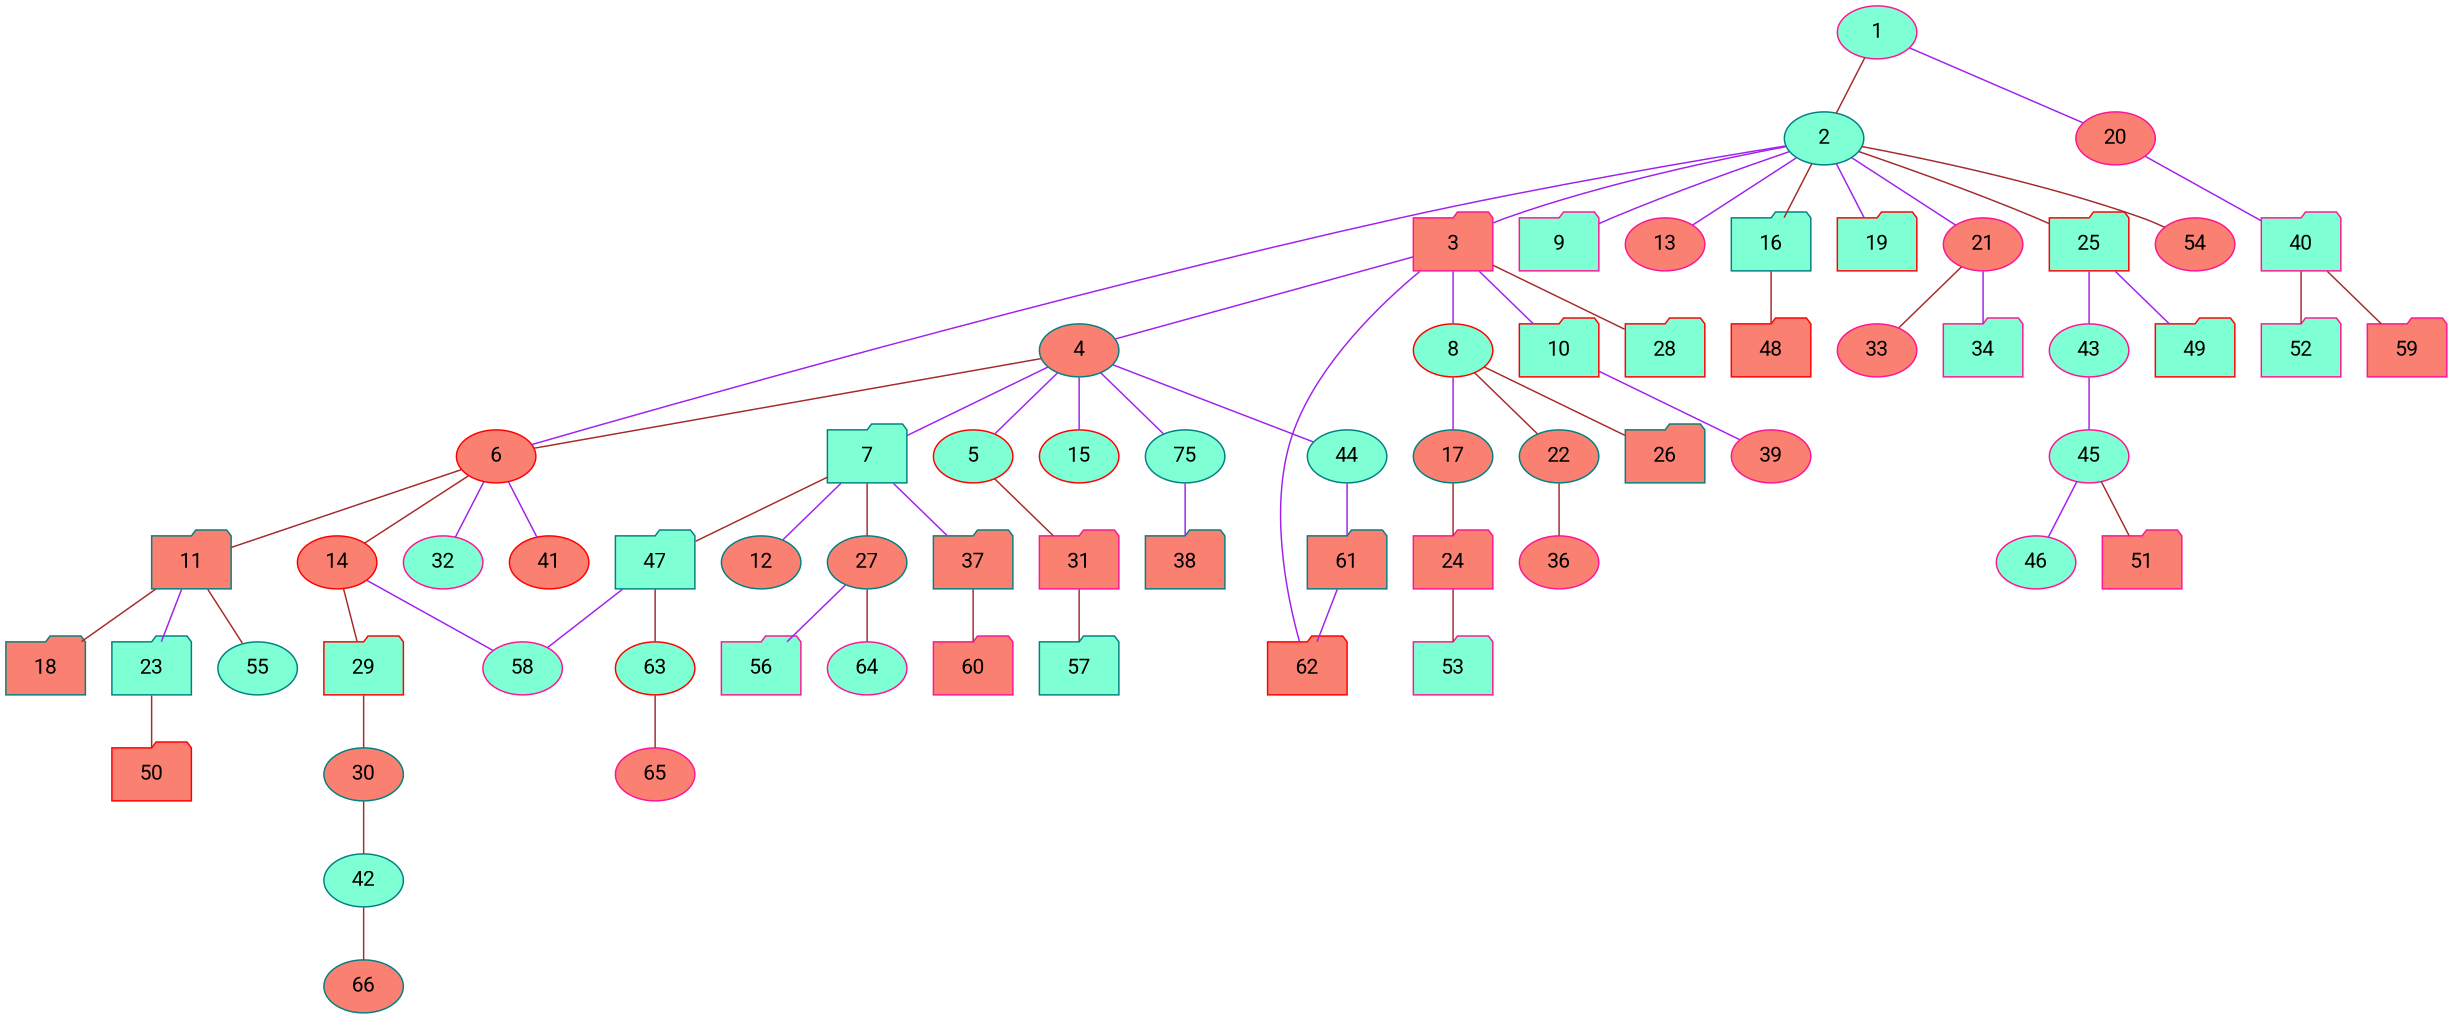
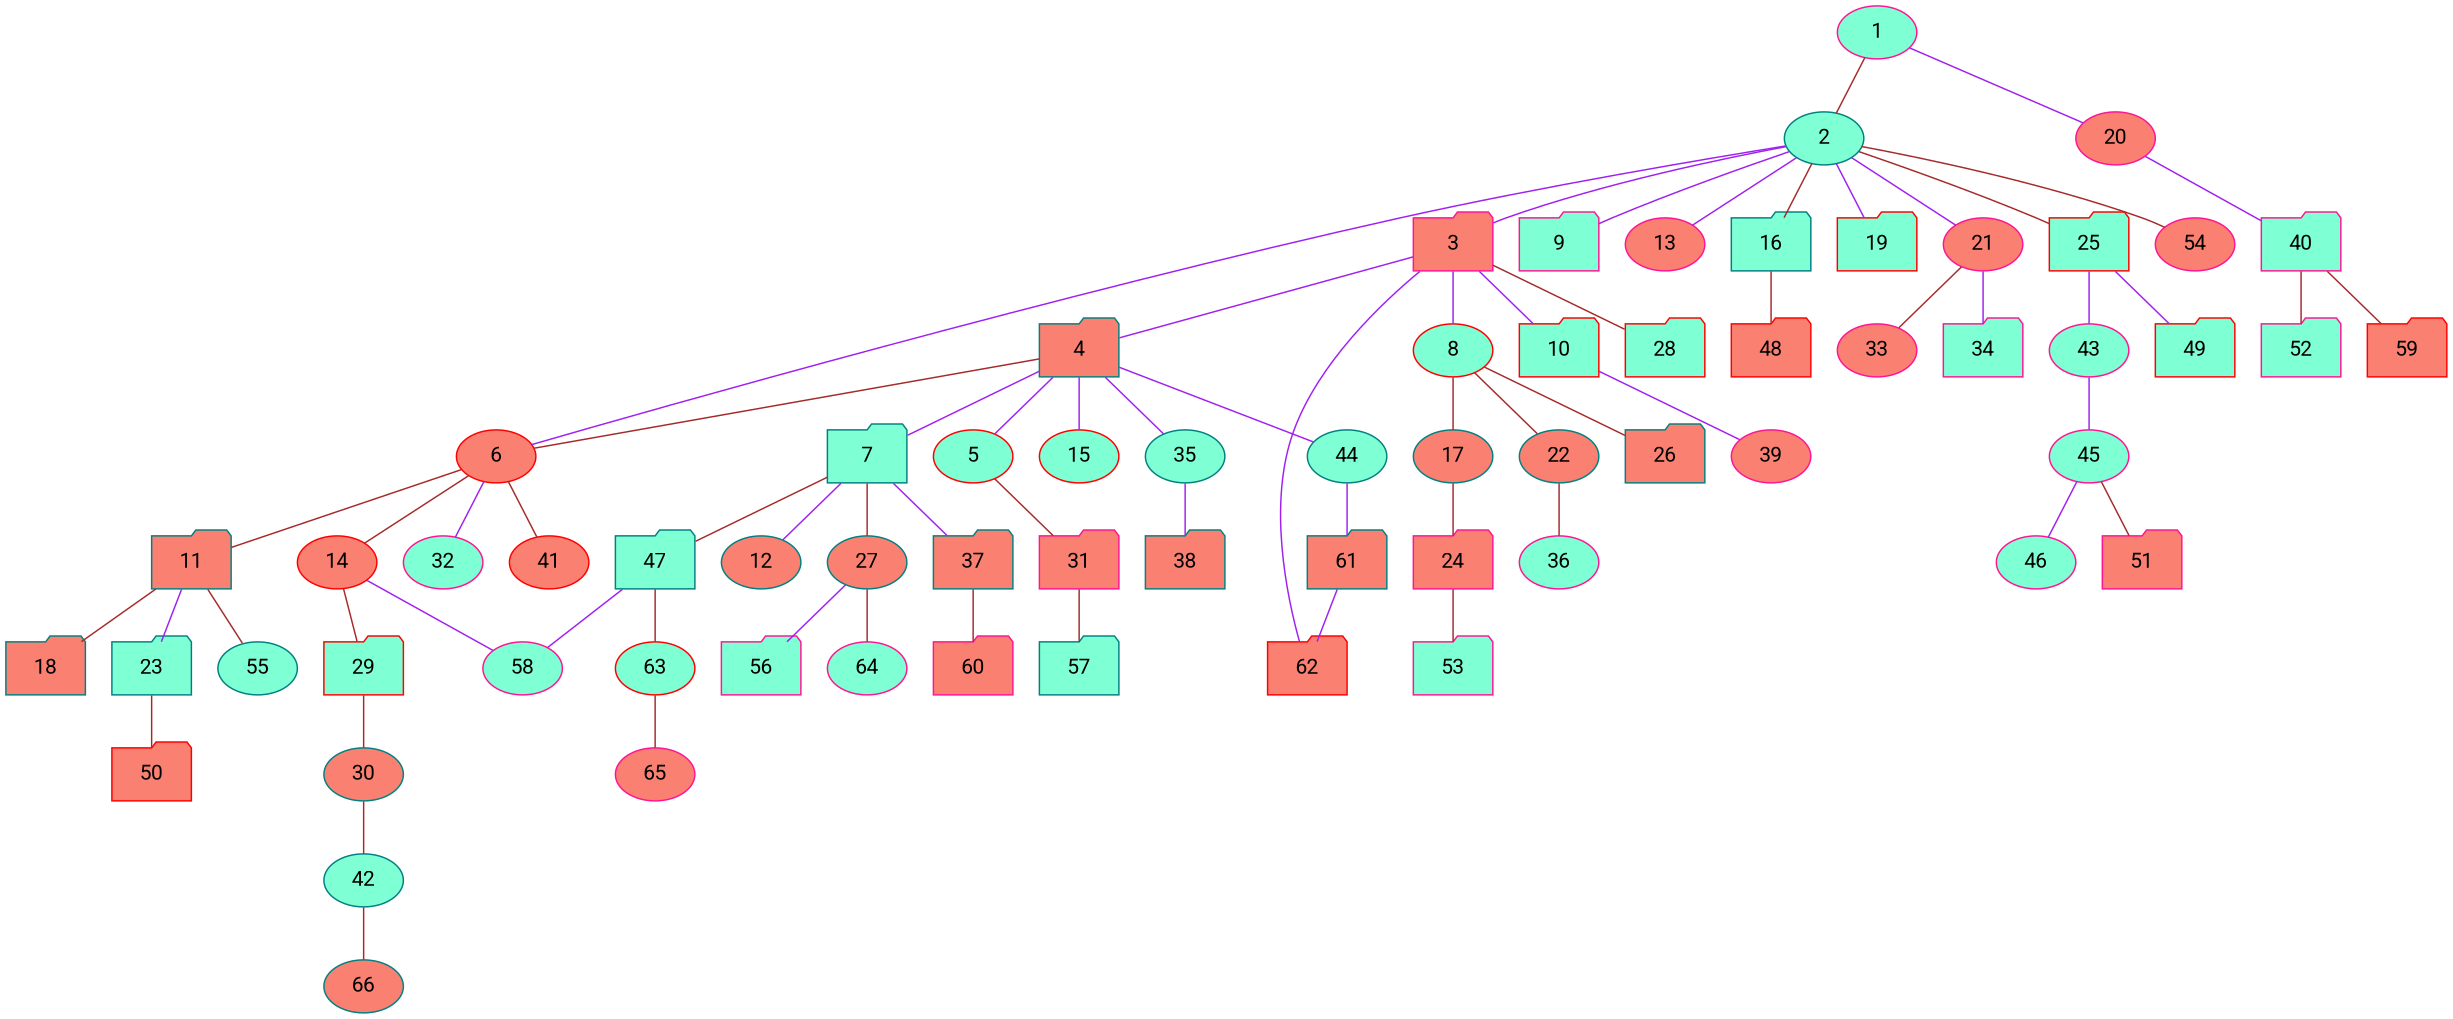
node "4": shape ellipse -> folder
node "59": color deeppink -> red
edge "8" -- "17": color purple -> brown
node "75": label "75" -> "35"
edge "6" -- "41": color purple -> brown
node "36": fillcolor salmon -> aquamarine
